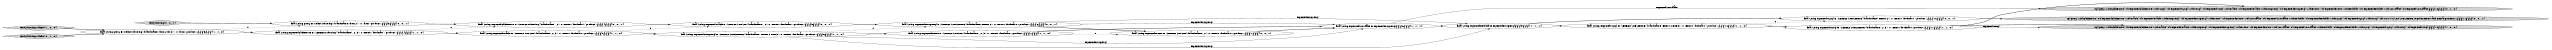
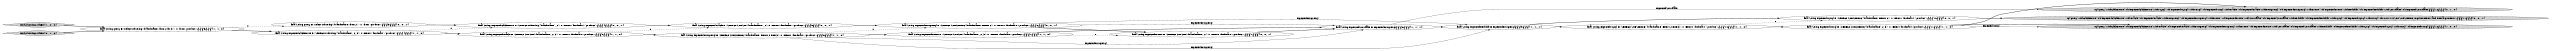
node "testSubstring['0', '0', '1']": removed
